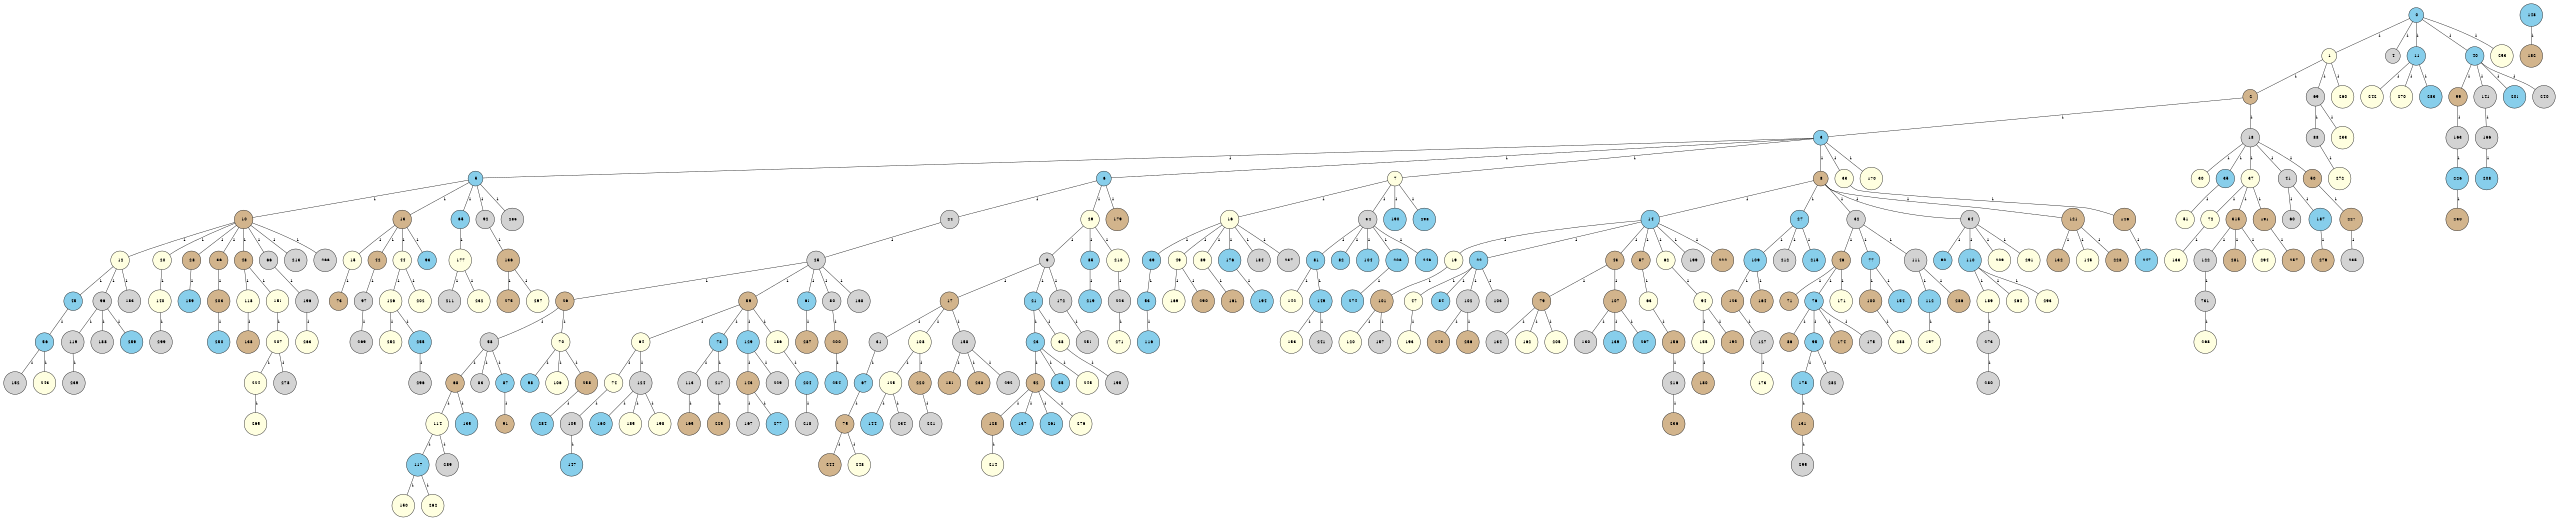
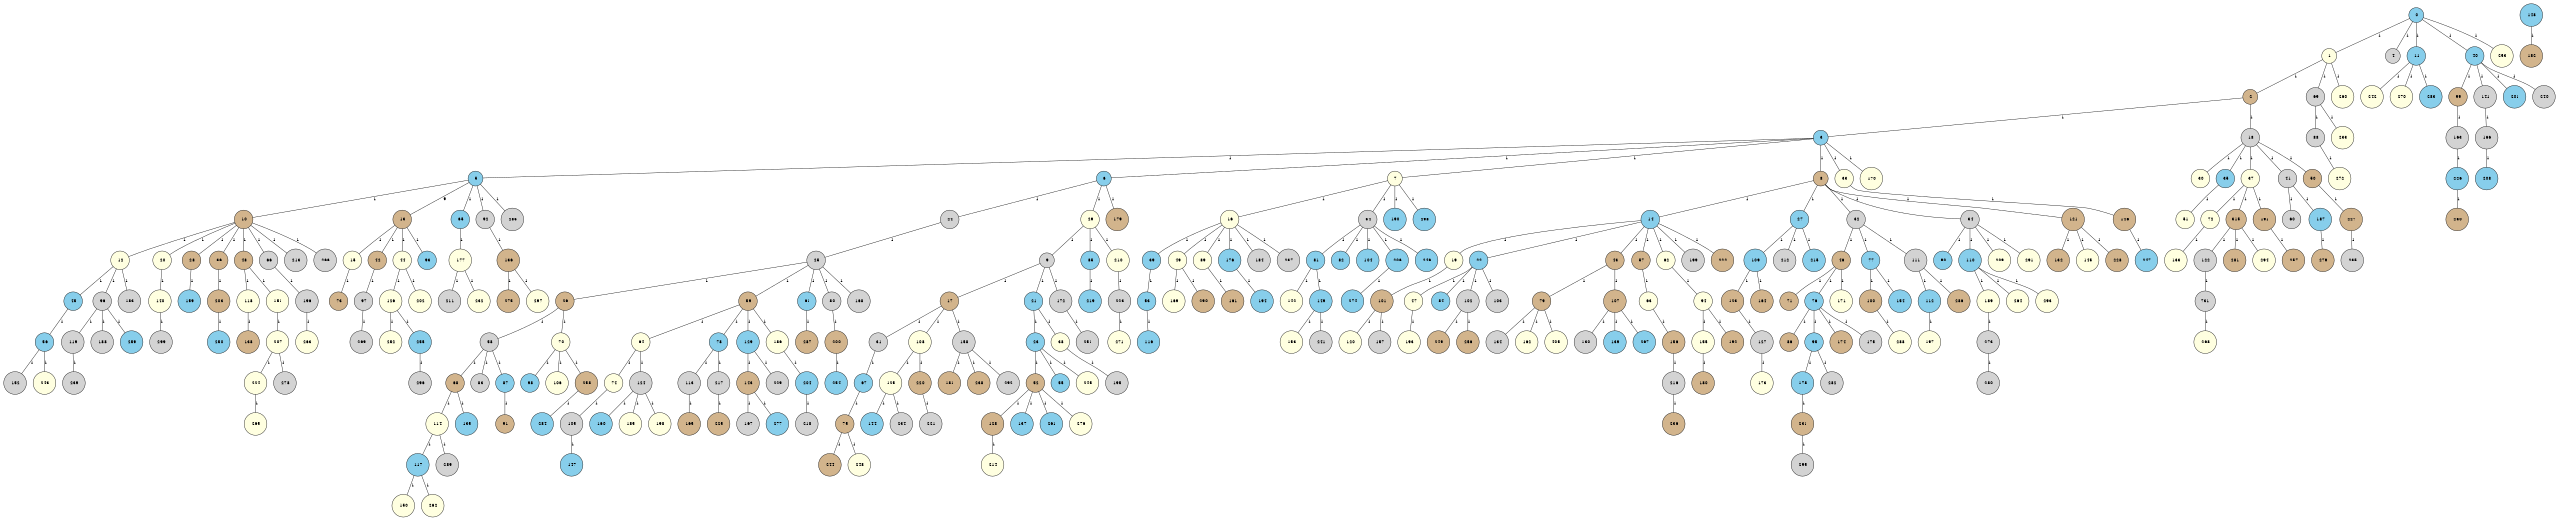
edge "5" -- "13": label "1" -> "9"
node "205": label "205" -> "405"
node "131": label "131" -> "231"
